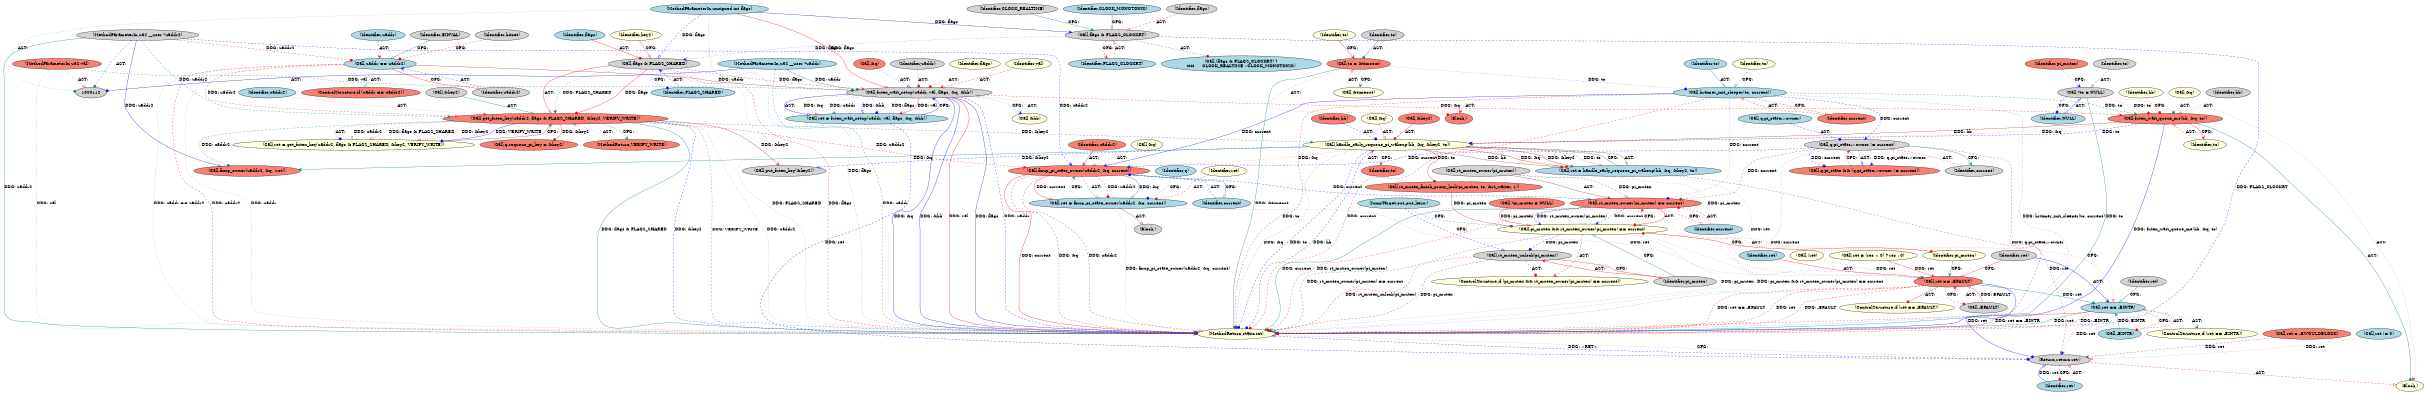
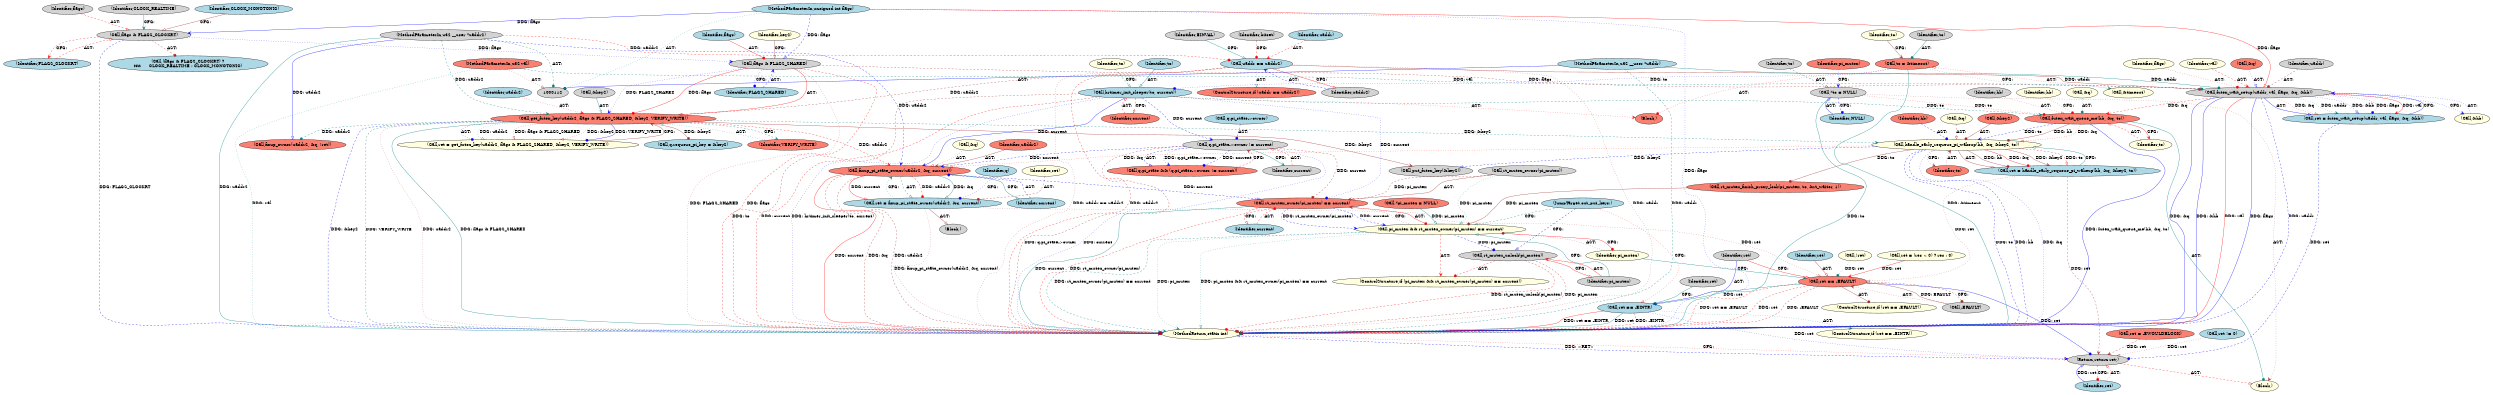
edge "(Call,&hb)" -> "(Call,futex_wait_setup(uaddr, val, flags, &q, &hb))": color teal -> blue
node "(Call,q.requeue_pi_key = &key2)": fillcolor salmon -> lightblue
node "(MethodReturn,VERIFY_WRITE)": label "(MethodReturn,VERIFY_WRITE)" -> "(Identifier,VERIFY_WRITE)"
edge "(Call,handle_early_requeue_pi_wakeup(hb, &q, &key2, to))" -> "(Call,fixup_owner(uaddr2, &q, !ret))": removed, label "DDG: &q"
edge "(Call,*pi_mutex = NULL)" -> "(Call,pi_mutex && rt_mutex_owner(pi_mutex) == current)": color red -> teal
node "(Call,-EINTR)": removed
